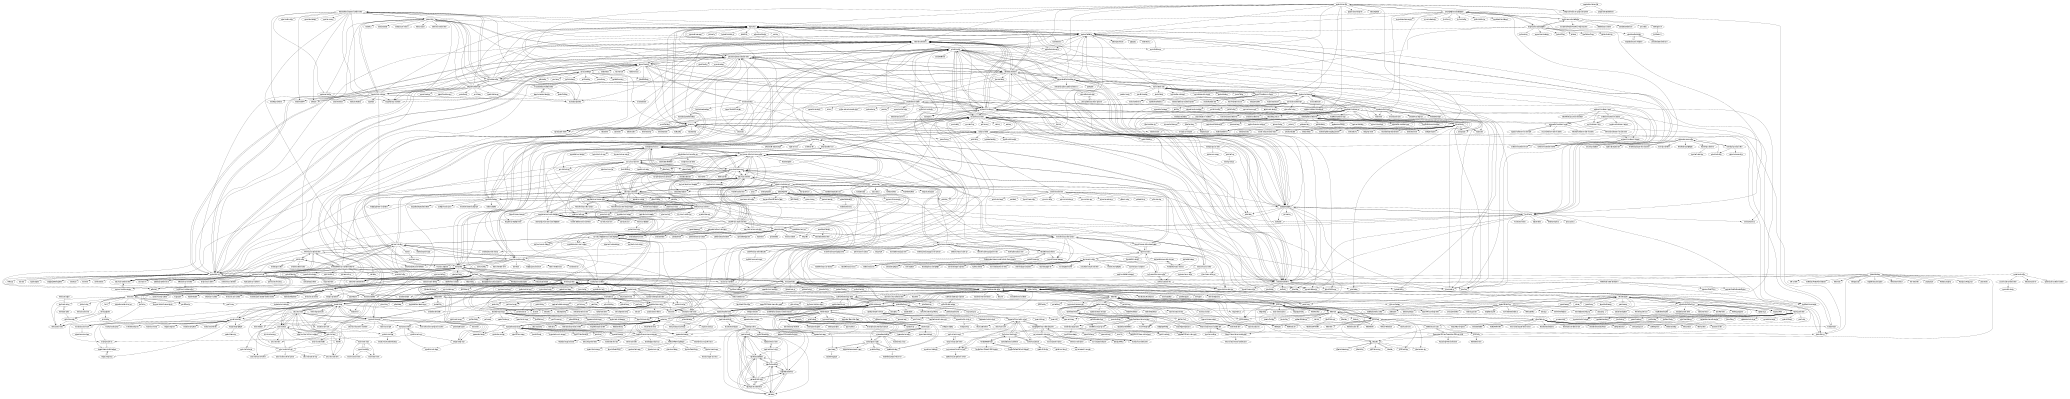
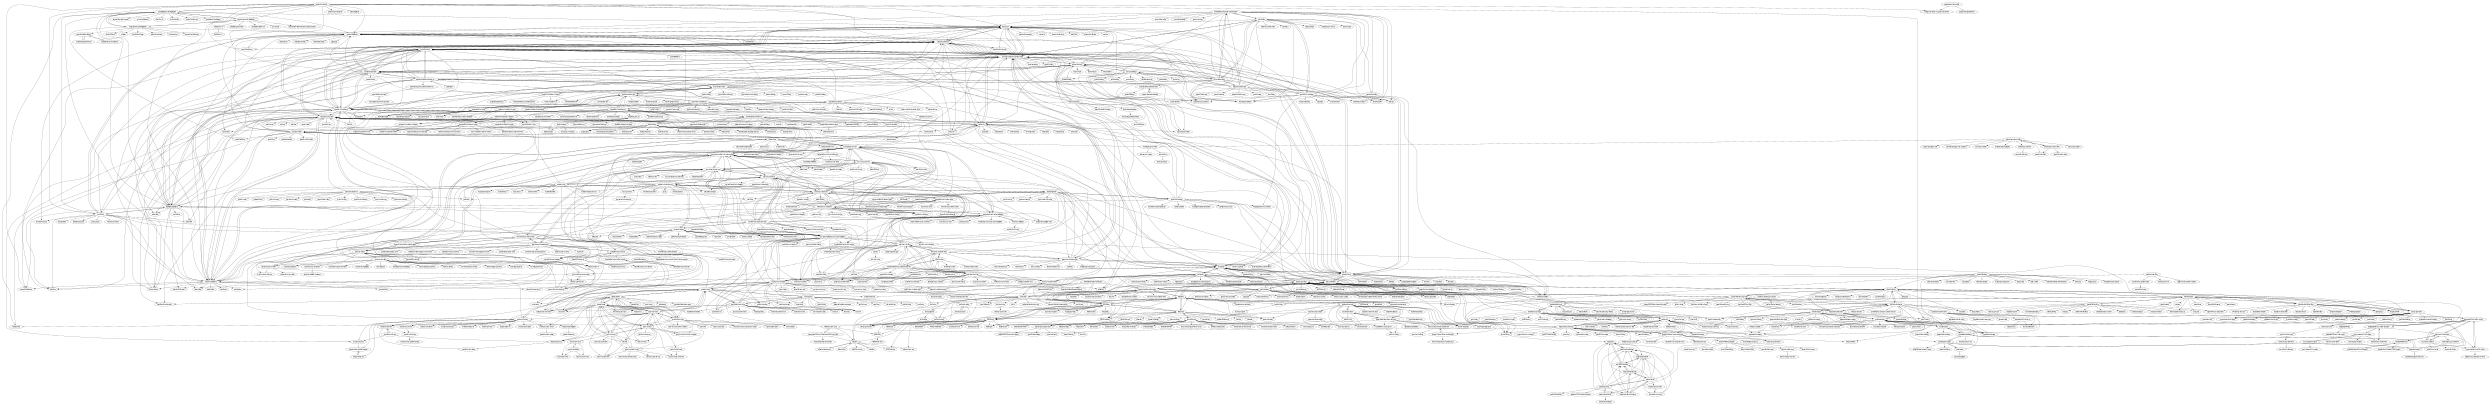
node "nolimits4web/Swiper": added
edge "medfreeman/markdown-it-toc-and-anchor" -> "markdown-it/markdown-it-footnote": now "markdown-it/markdown-it-container" -> "markdown-it/markdown-it-footnote"
edge "imgly/RembrandtSwift" -> "imgly/adonis": now "fabricjs/fabric.js" -> "imgly/adonis"
